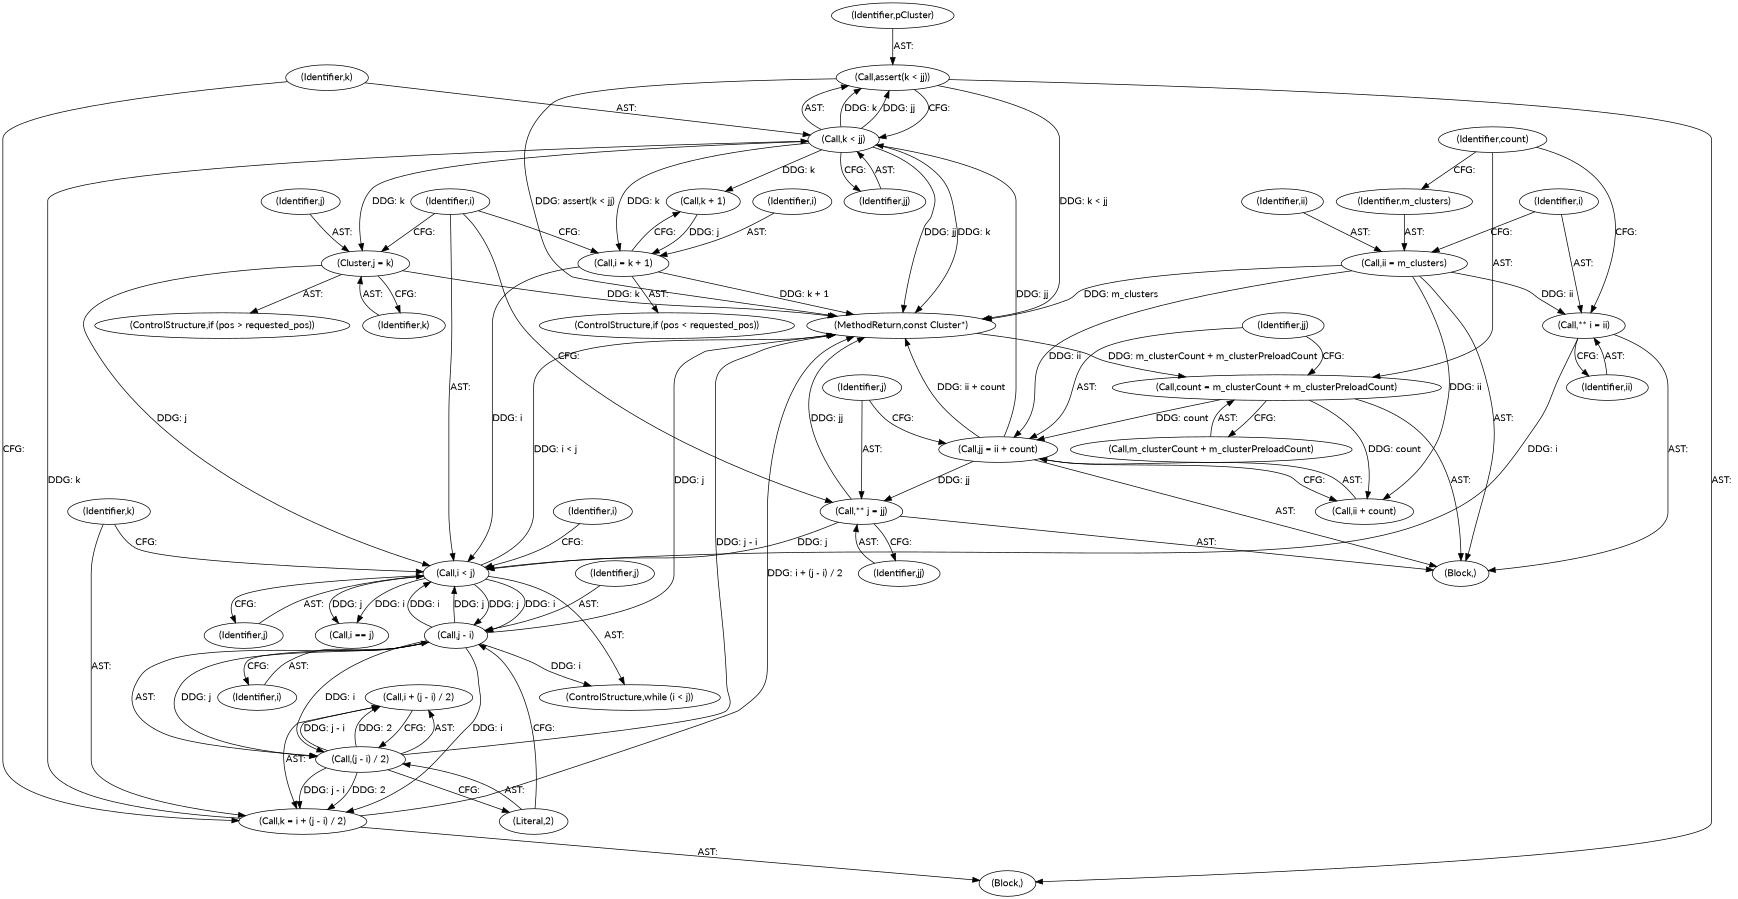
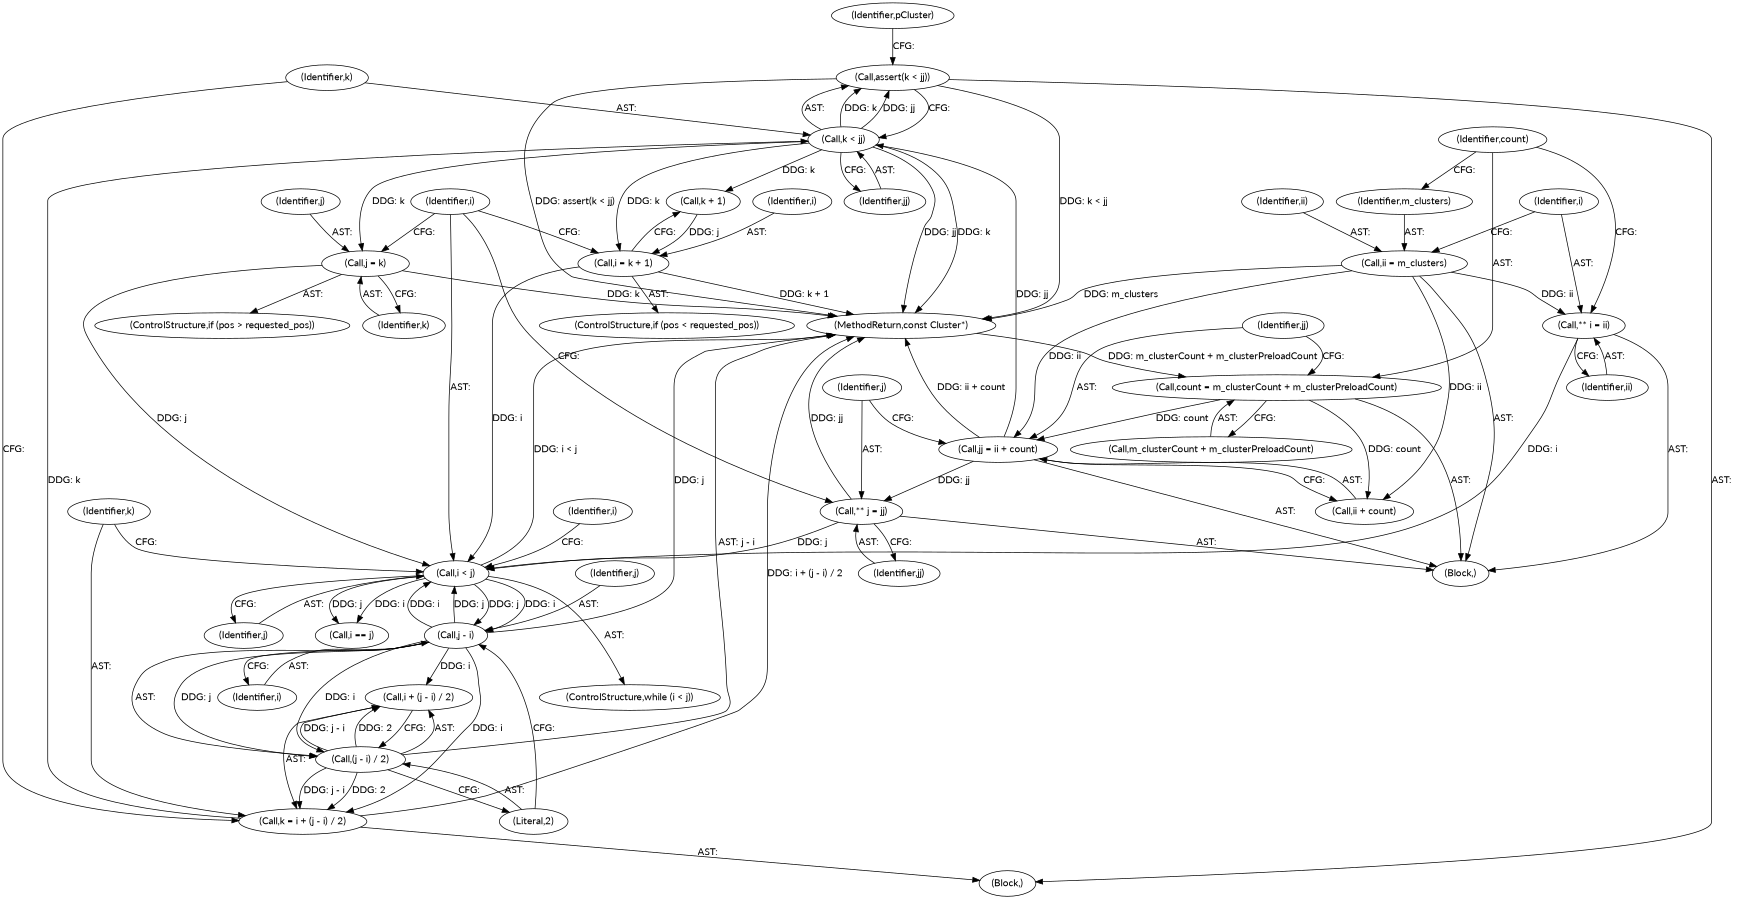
edge "(Identifier,pCluster)" -> "(Call,assert(k < jj))": label "AST: " -> "CFG: "
node "(Cluster,j = k)": label "(Cluster,j = k)" -> "(Call,j = k)"
edge "(Call,(j - i) / 2)" -> "(MethodReturn,const Cluster*)": label "DDG: j - i" -> "AST: j - i"
edge "(Call,j - i)" -> "(ControlStructure,while (i < j))": now "(Call,j - i)" -> "(Call,i + (j - i) / 2)"
